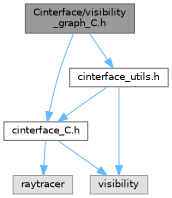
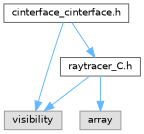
node "Cinterface/visibility _graph_C.h": removed
node "cinterface_utils.h": label "cinterface_utils.h" -> "cinterface_cinterface.h"
node "cinterface_C.h": label "cinterface_C.h" -> "raytracer_C.h"
node "raytracer": label "raytracer" -> "array"
